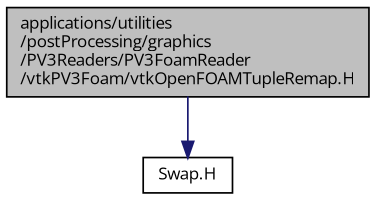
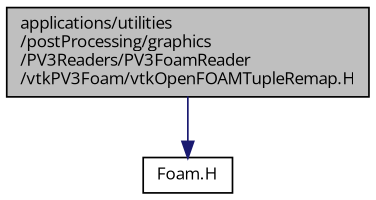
node "Swap.H": label "Swap.H" -> "Foam.H"
